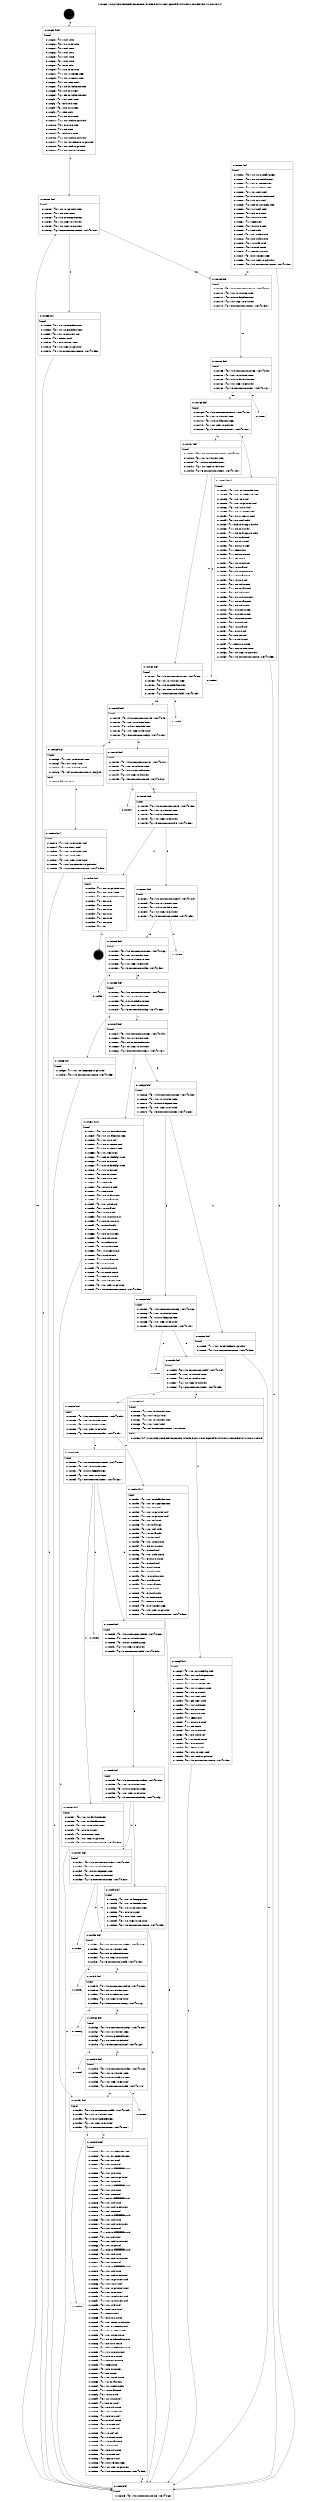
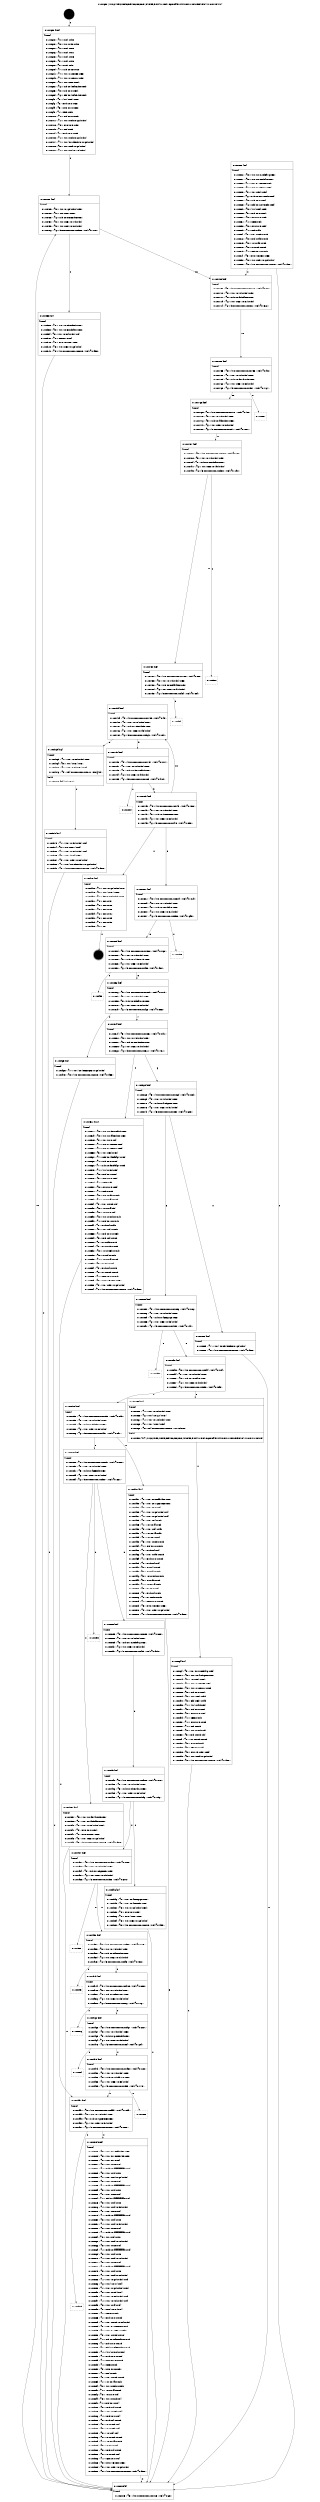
node "0x401ed4 [154]": removed
edge "0x4017a0 [25]" -> "0x4017b9 [25]": now "0x4017eb [25]" -> "0x4017b9 [25]"
